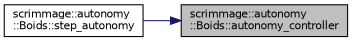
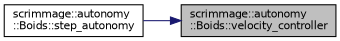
node "scrimmage::autonomy ::Boids::autonomy_controller": label "scrimmage::autonomy ::Boids::autonomy_controller" -> "scrimmage::autonomy ::Boids::velocity_controller"
